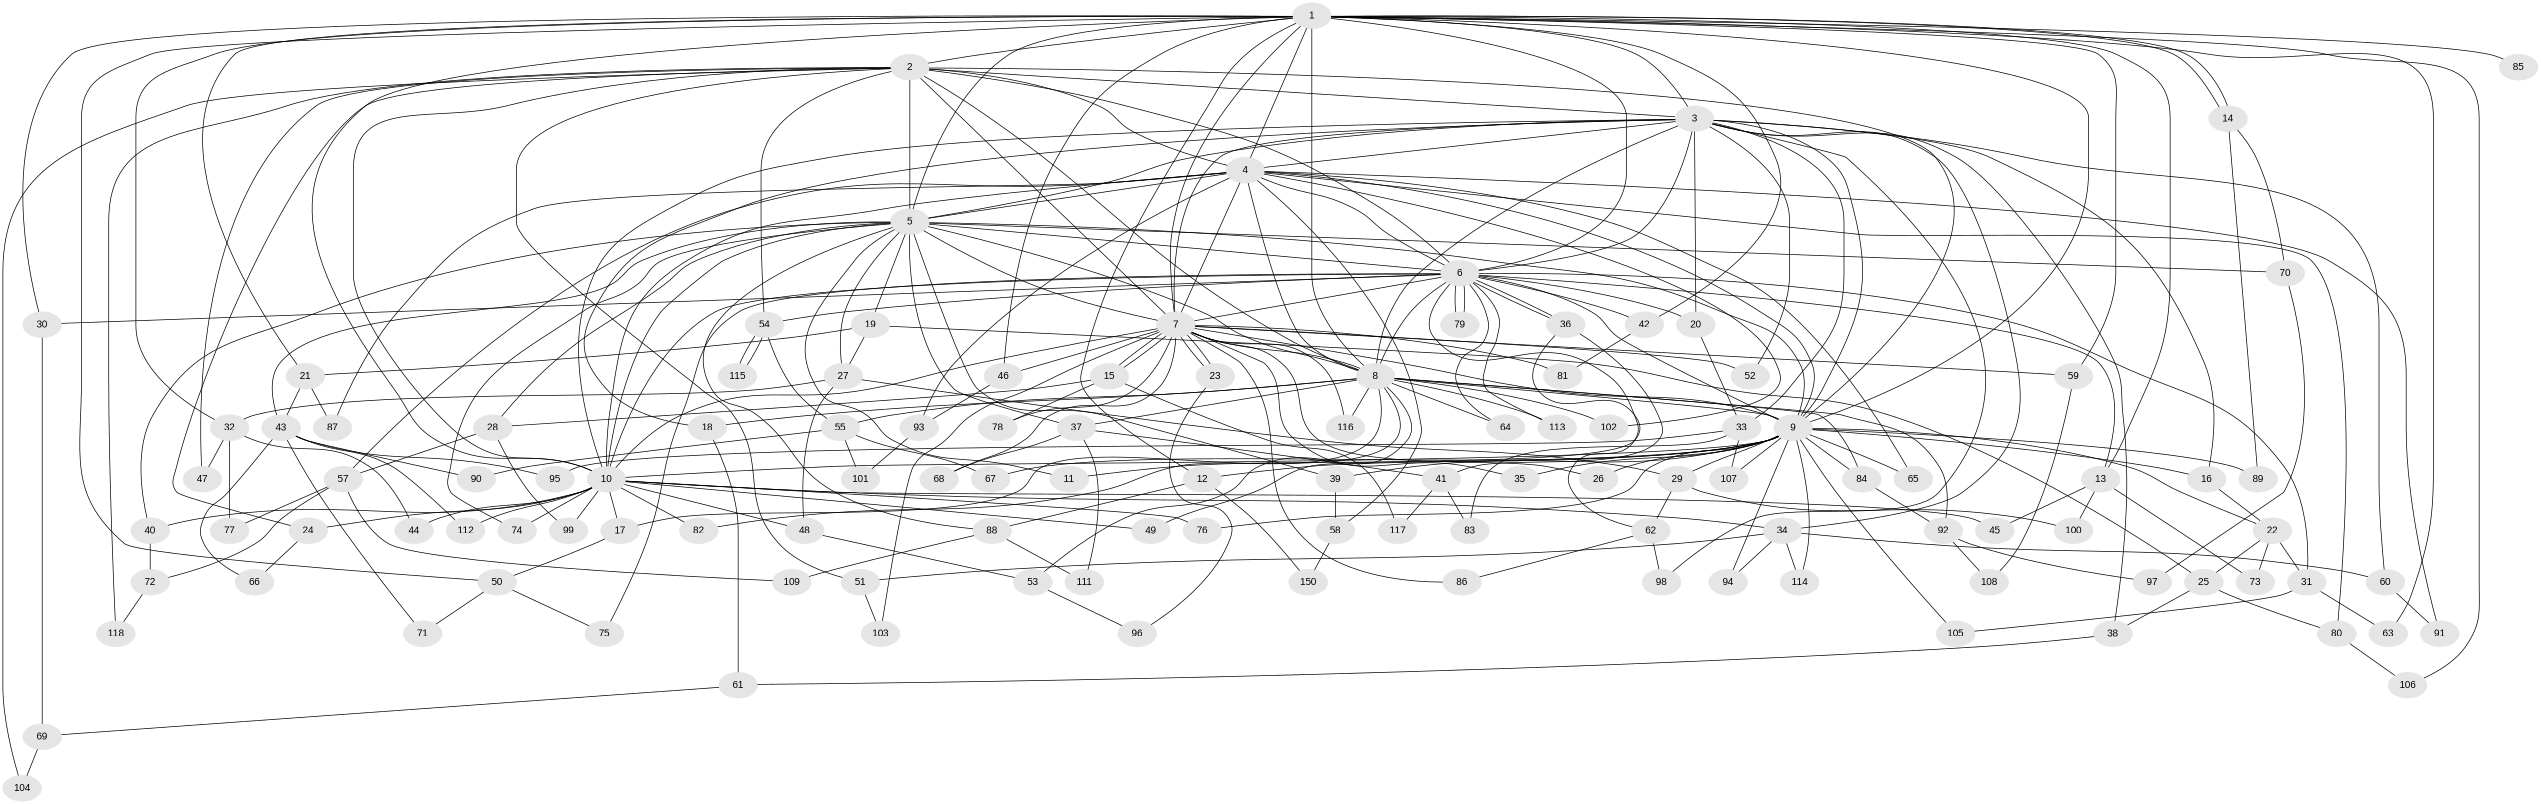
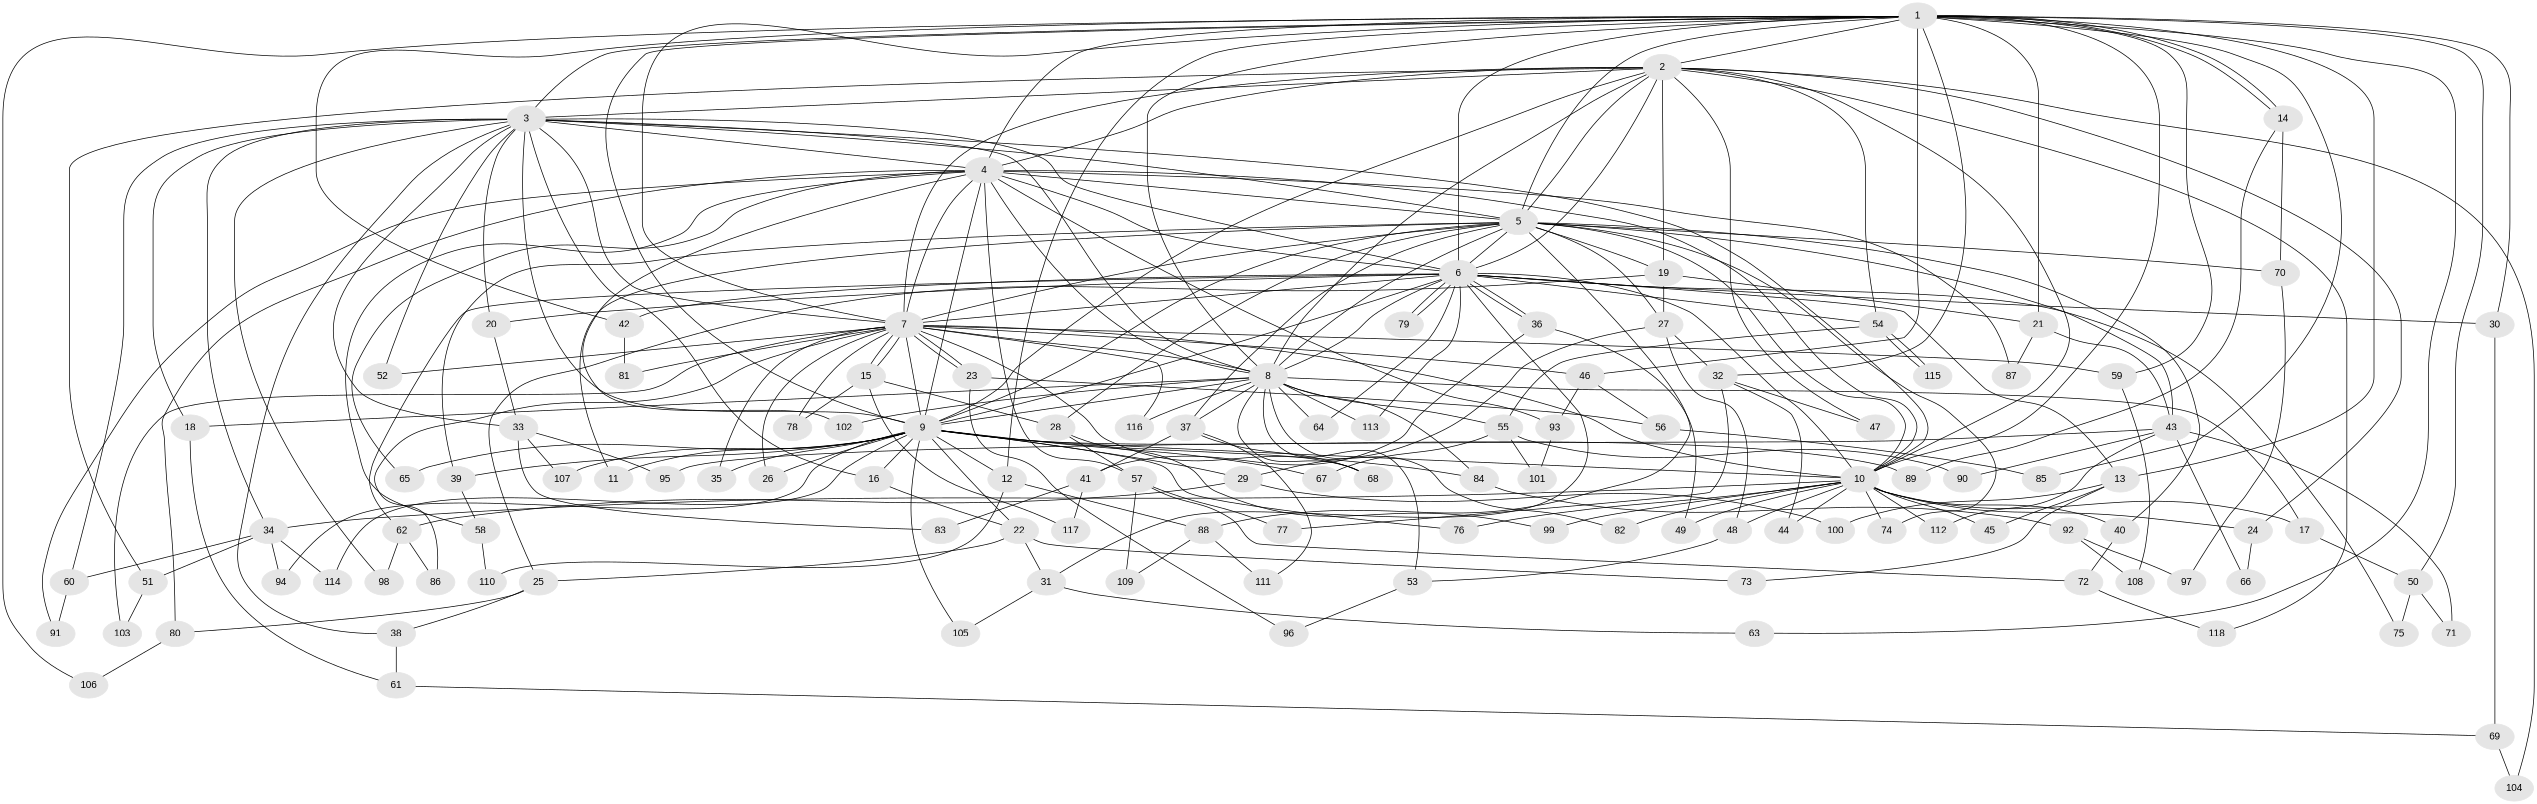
edge "2" -- "19": added
edge "8" -- "92": now "8" -- "68"
node "56": added
node "150": label "150" -> "110"
